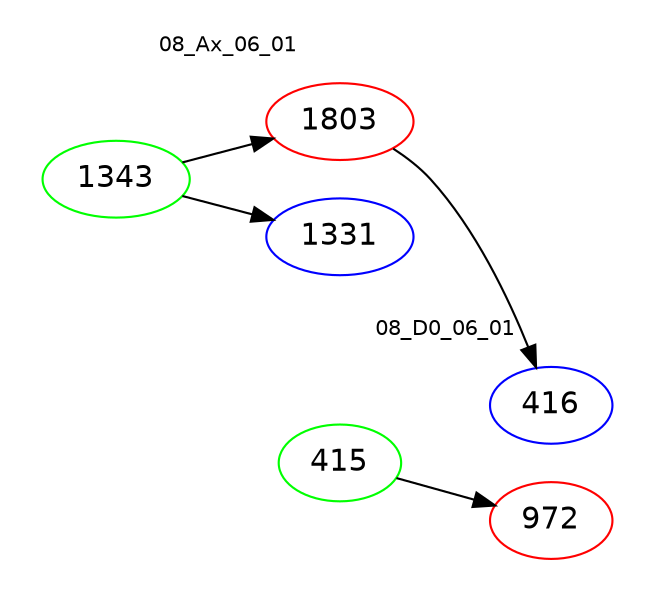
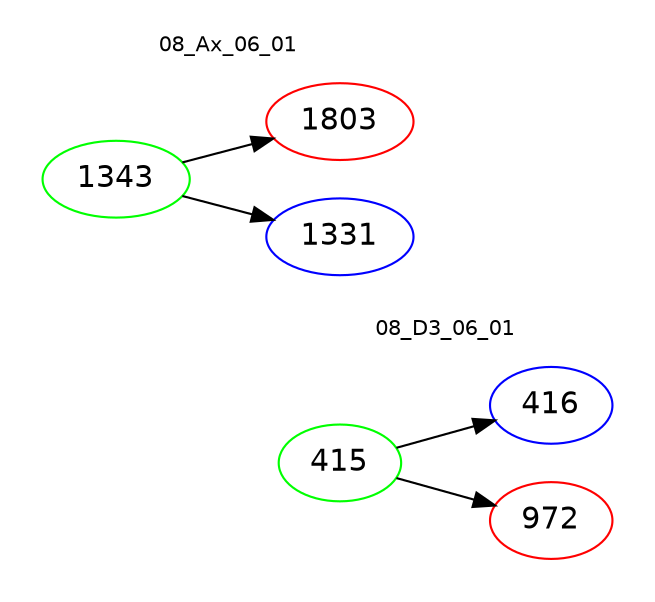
edge "1803" -> "416": now "415" -> "416"
cluster "08_D0_06_01": label "08_D0_06_01" -> "08_D3_06_01"
